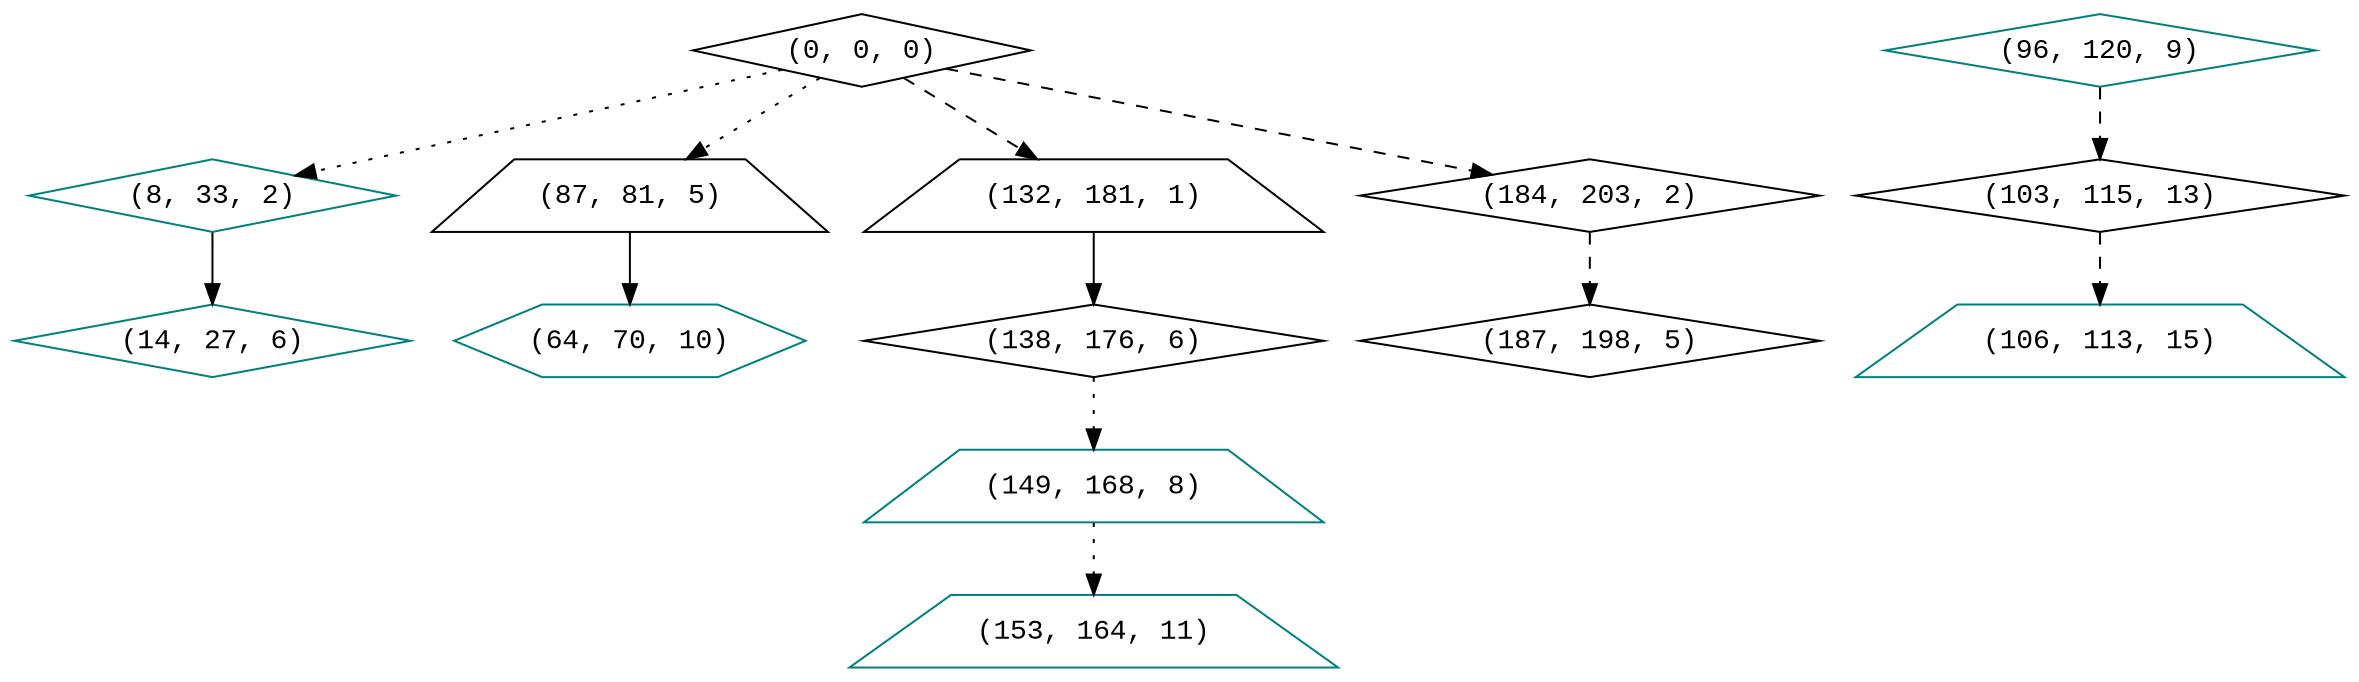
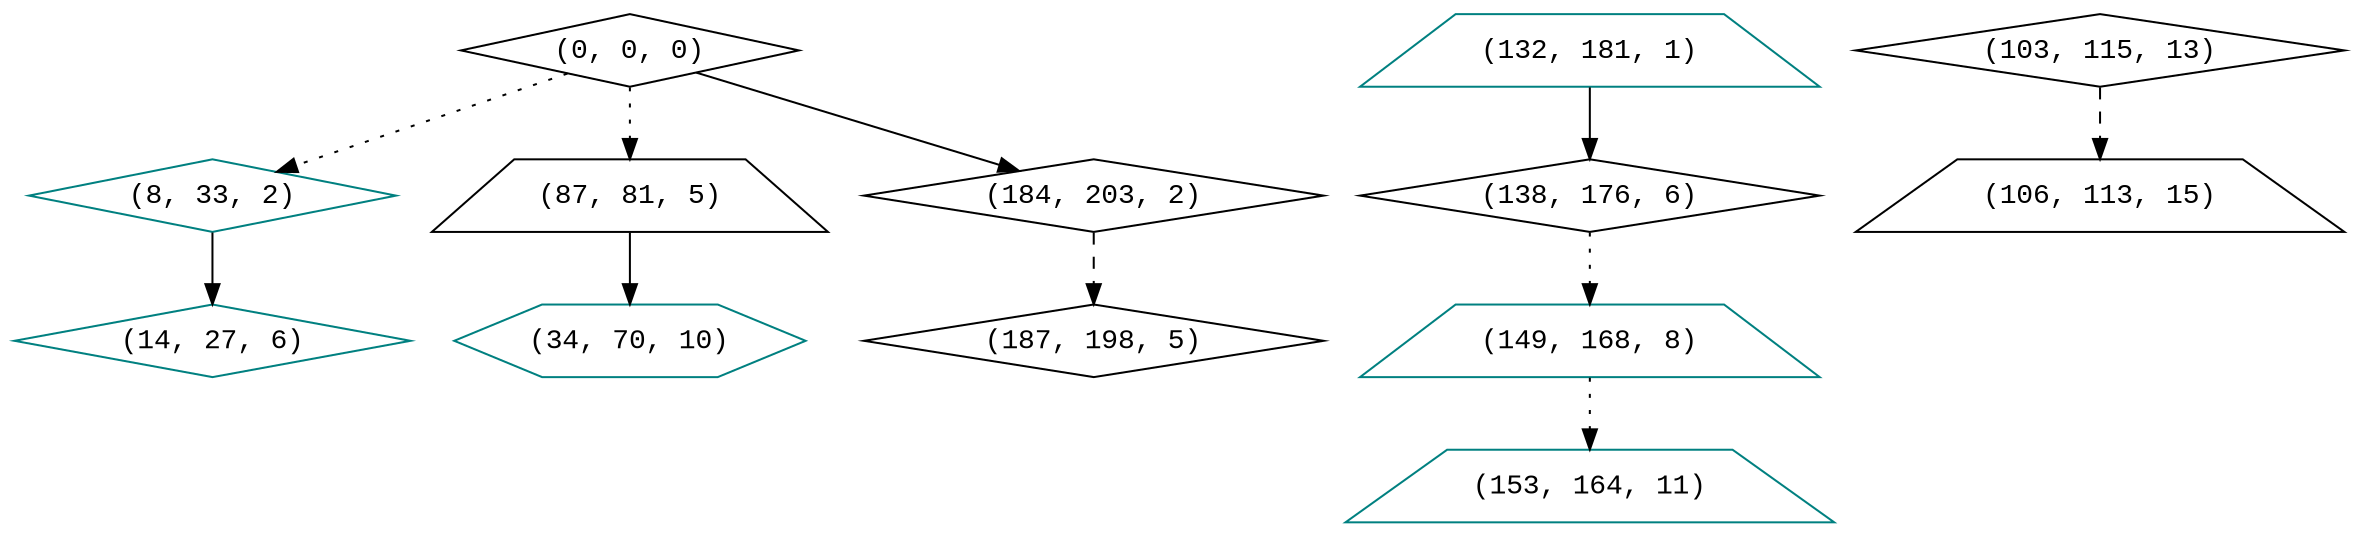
node "(96, 120, 9)": removed
edge "(0, 0, 0)" -> "(132, 181, 1)": removed
edge "(0, 0, 0)" -> "(184, 203, 2)": style dashed -> solid
node "(132, 181, 1)": color black -> teal
node "(64, 70, 10)": label "(64, 70, 10)" -> "(34, 70, 10)"
node "(106, 113, 15)": color teal -> black
